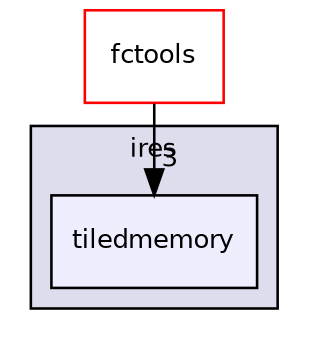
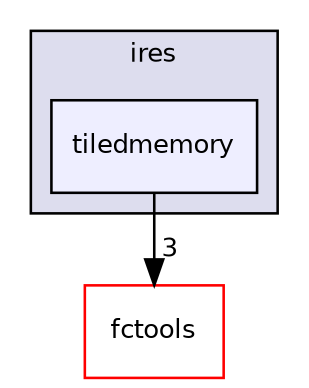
edge "fctools" -> "tiledmemory": reversed
